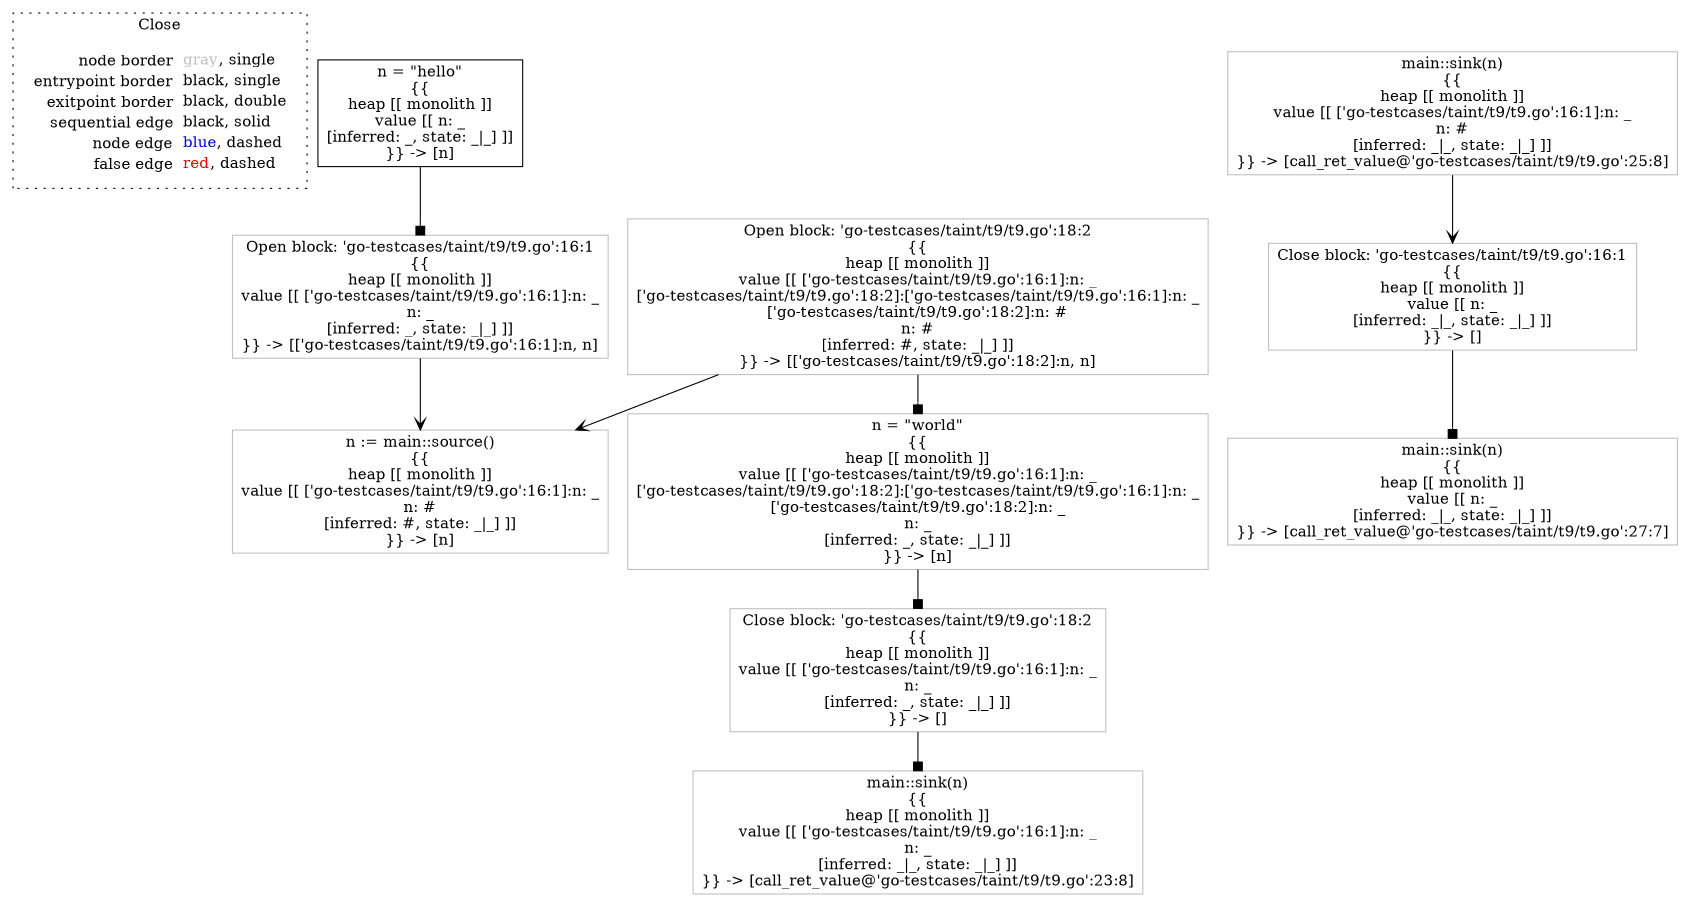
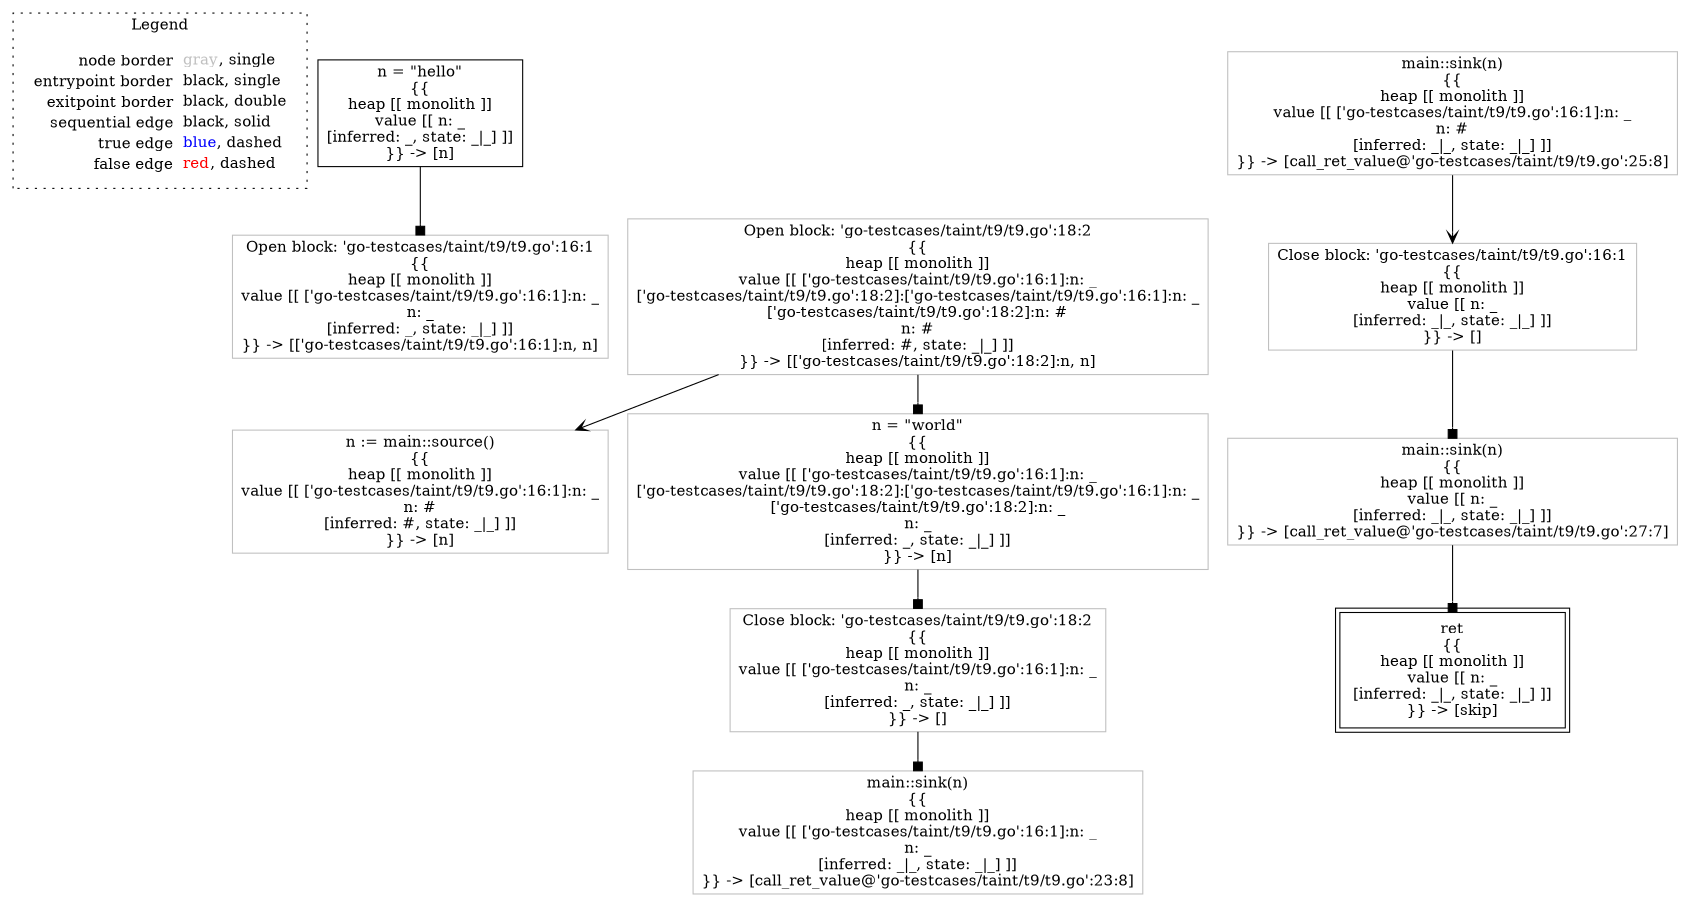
cluster "Close": label "Close" -> "Legend"
node "node border": text "node edge" -> "true edge"
edge "Open block: 'go-testcases/taint/t9/t9.go':16:1" -> "n := main::source()": removed
node "ret": added
